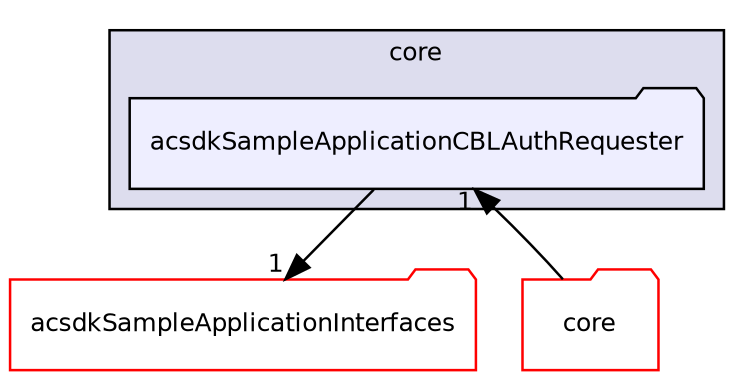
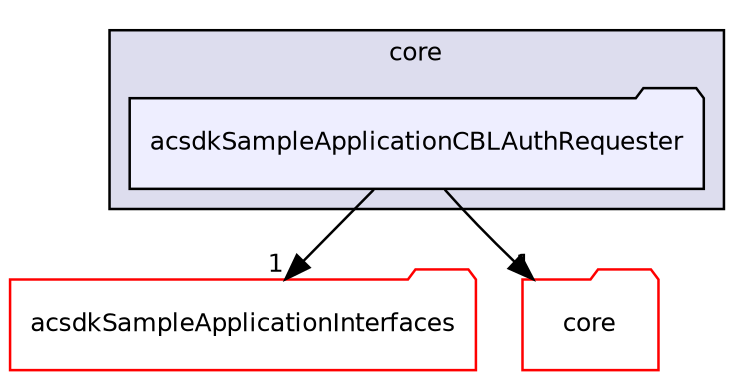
edge "core" -> "acsdkSampleApplicationCBLAuthRequester": reversed
